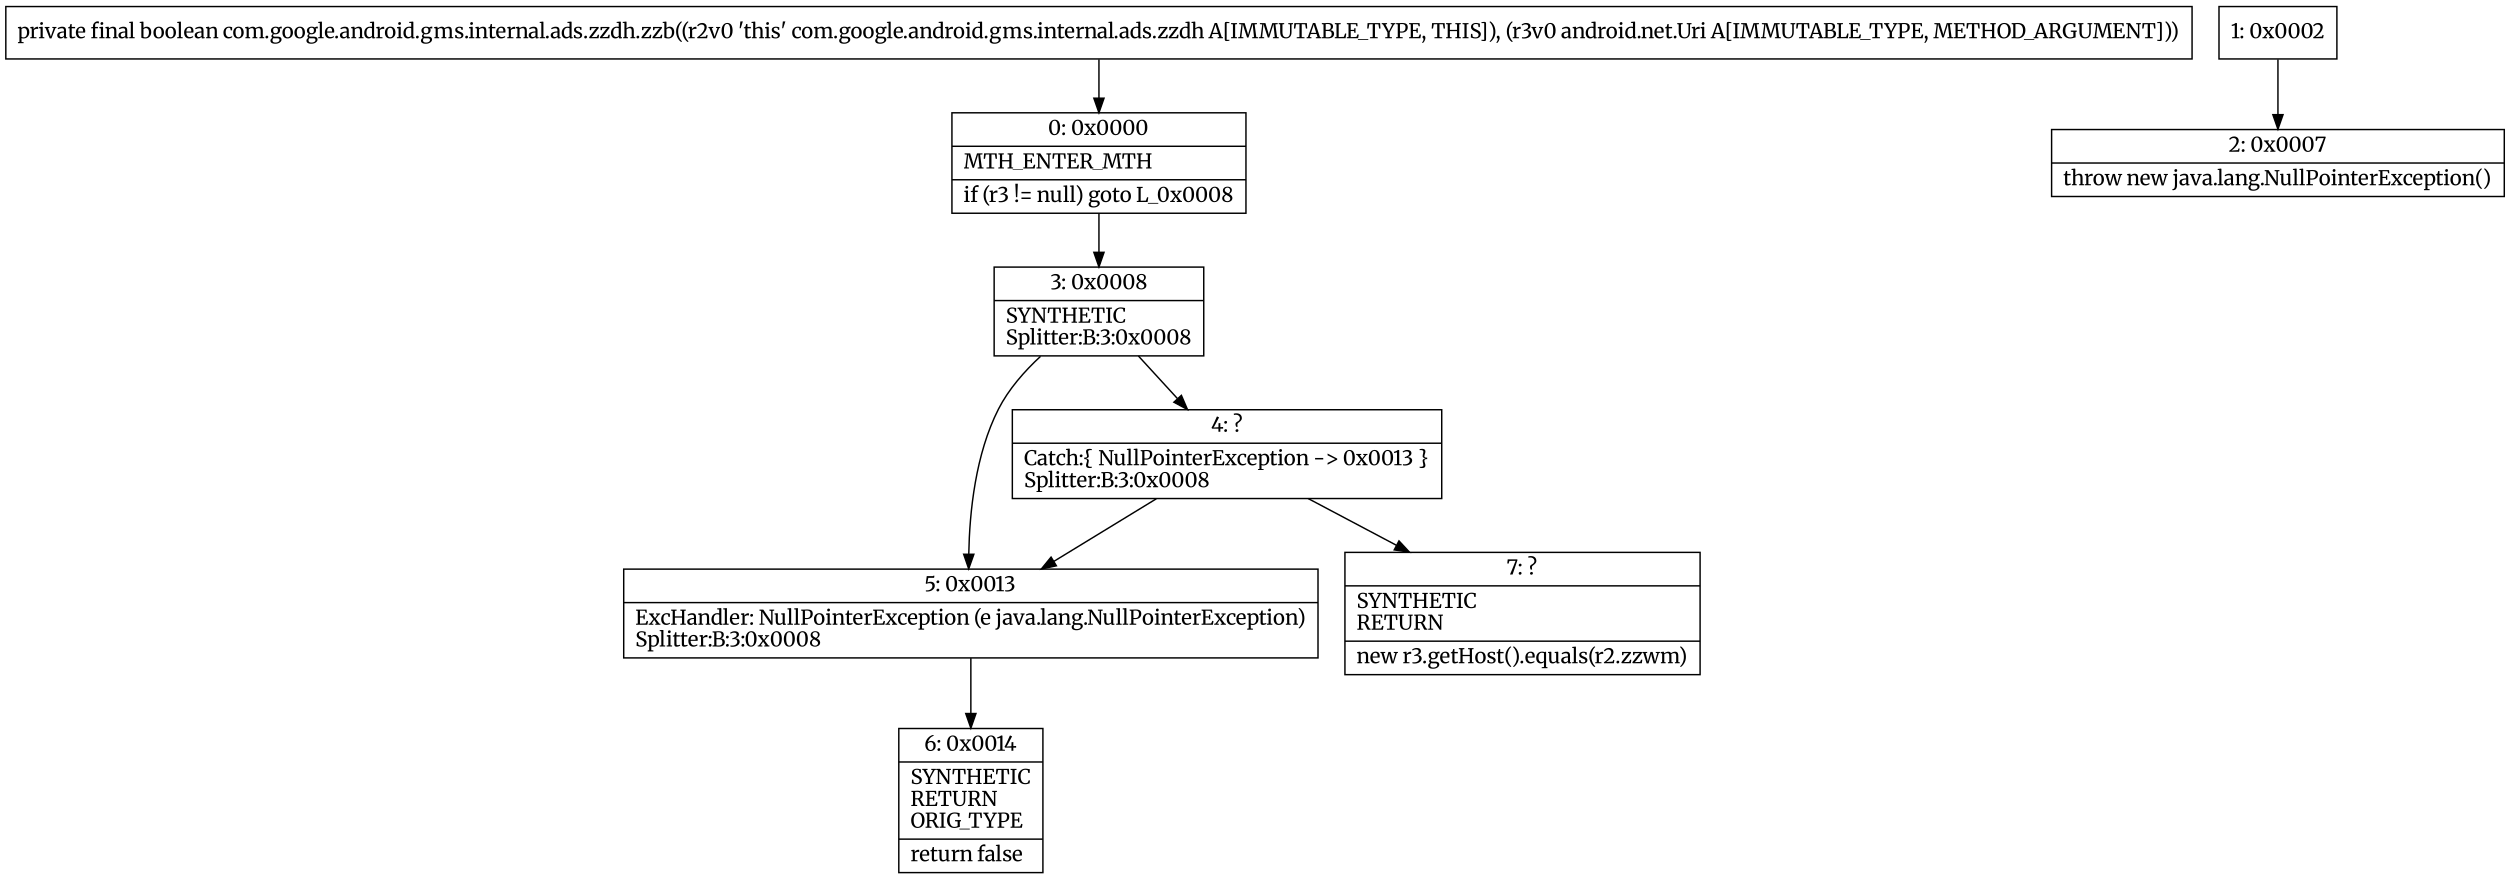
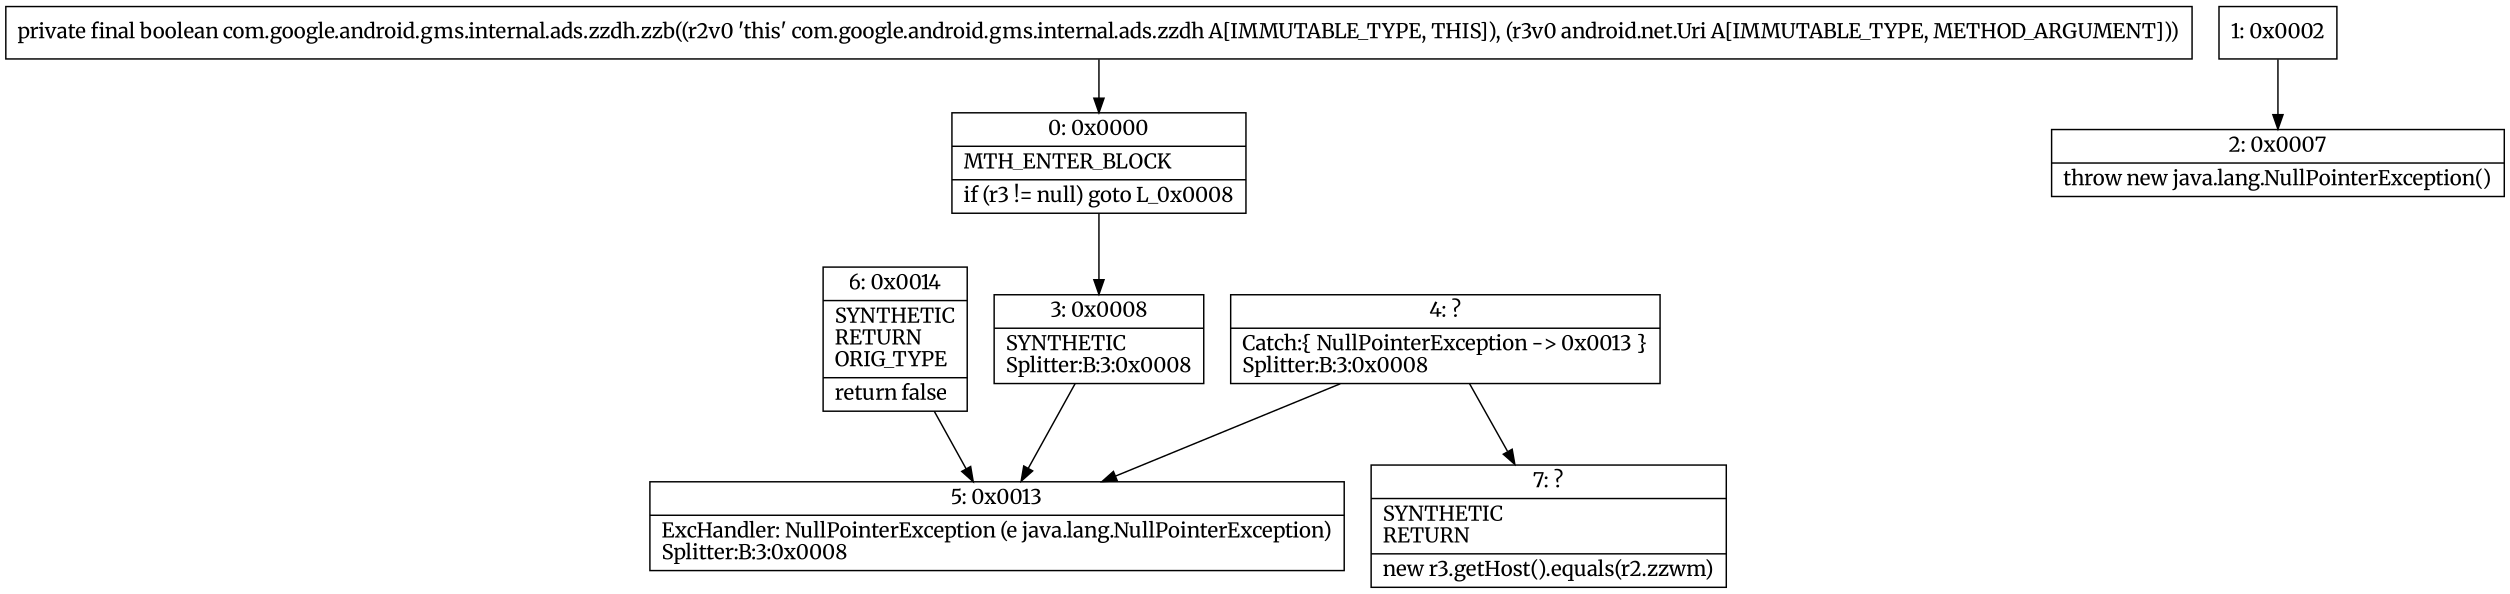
node "0: 0x0000": text "MTH_ENTER_MTH" -> "MTH_ENTER_BLOCK"
edge "3: 0x0008" -> "4: ?": removed
edge "5: 0x0013" -> "6: 0x0014": reversed
